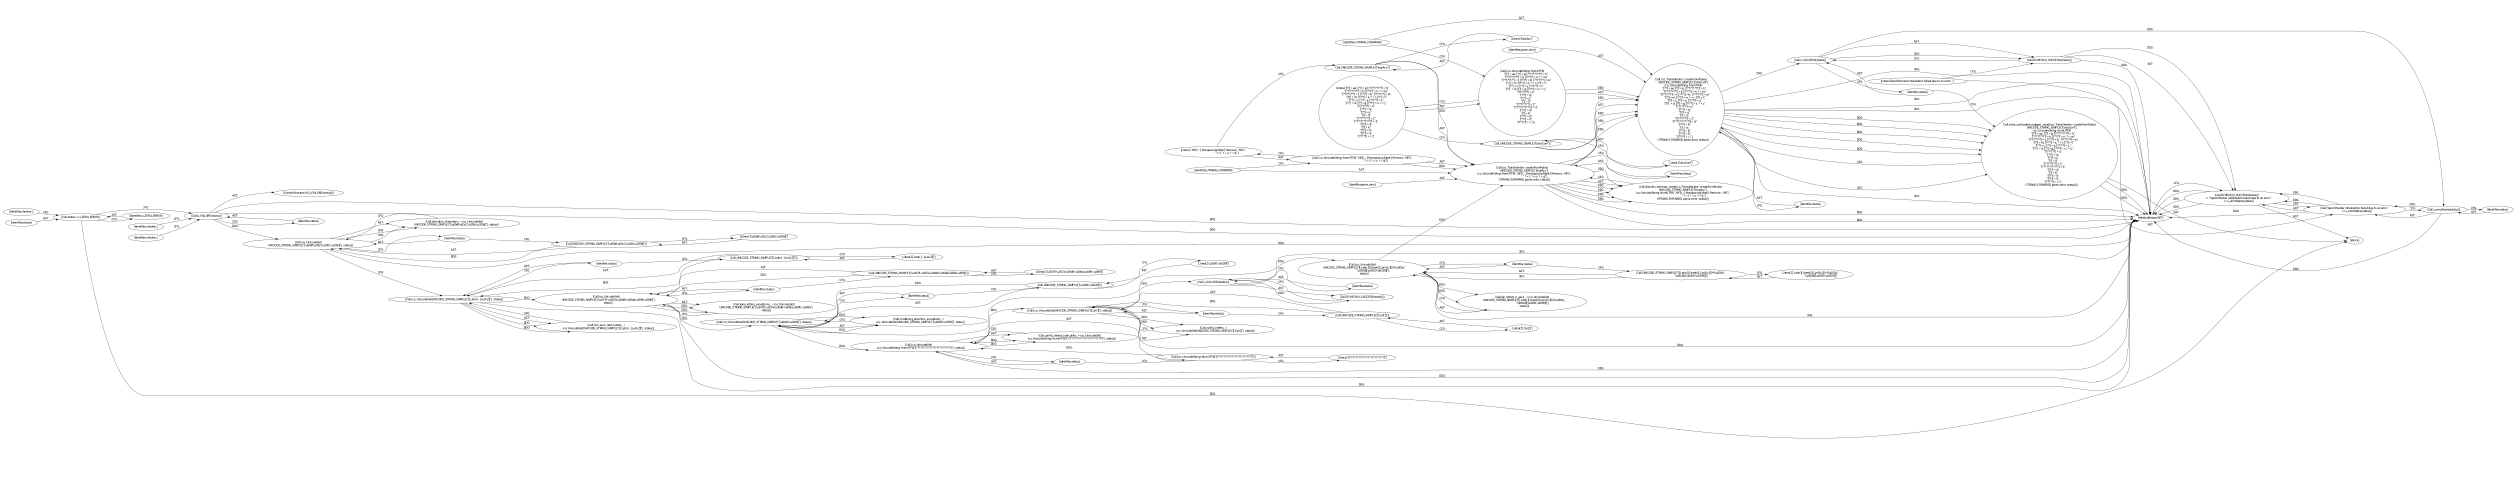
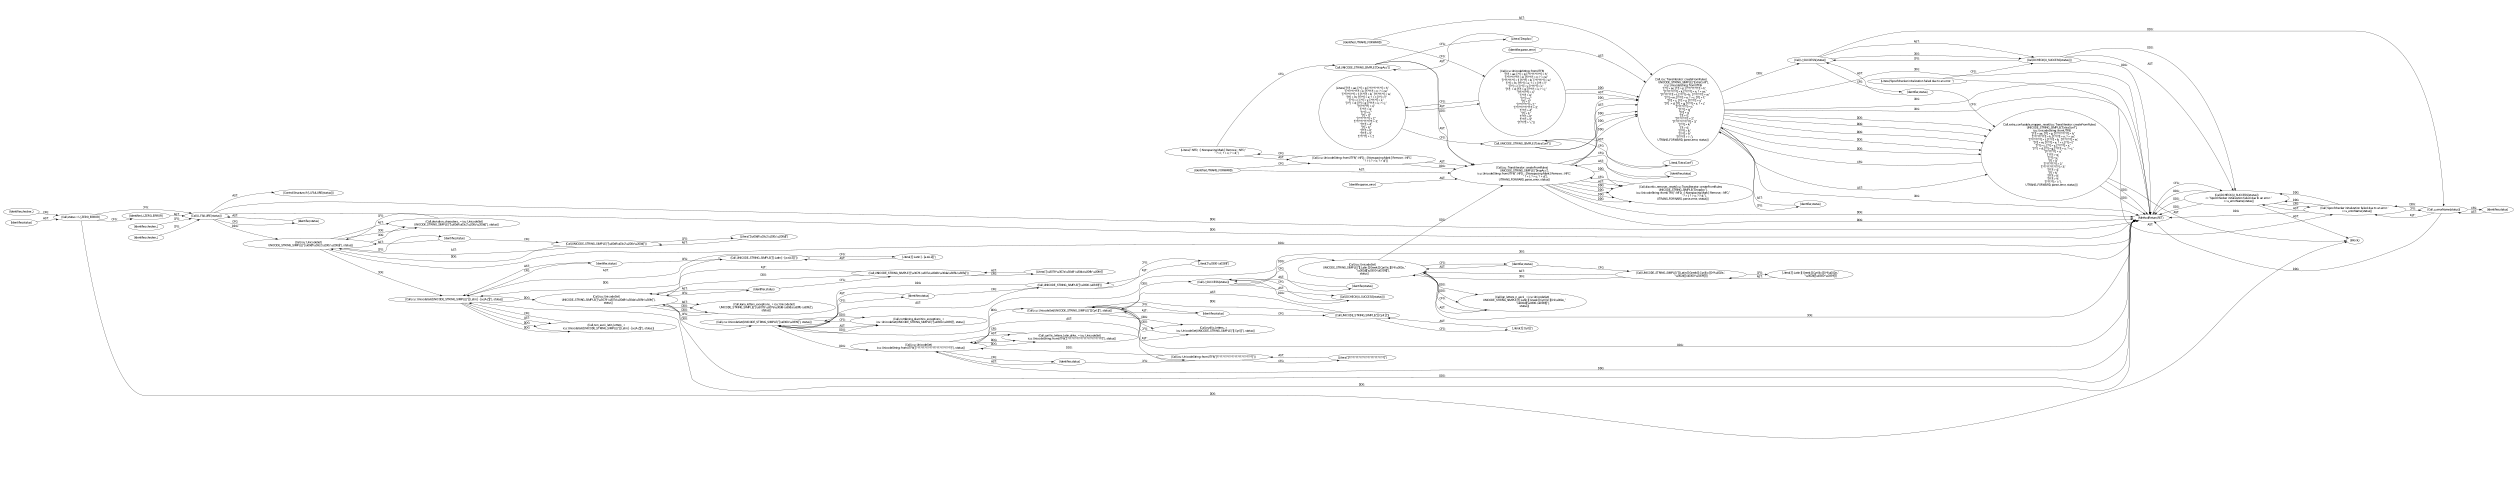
edge "(Identifier,U_ZERO_ERROR)" -> "(Call,status = U_ZERO_ERROR)": now "(Identifier,U_ZERO_ERROR)" -> "(Call,U_FAILURE(status))"
